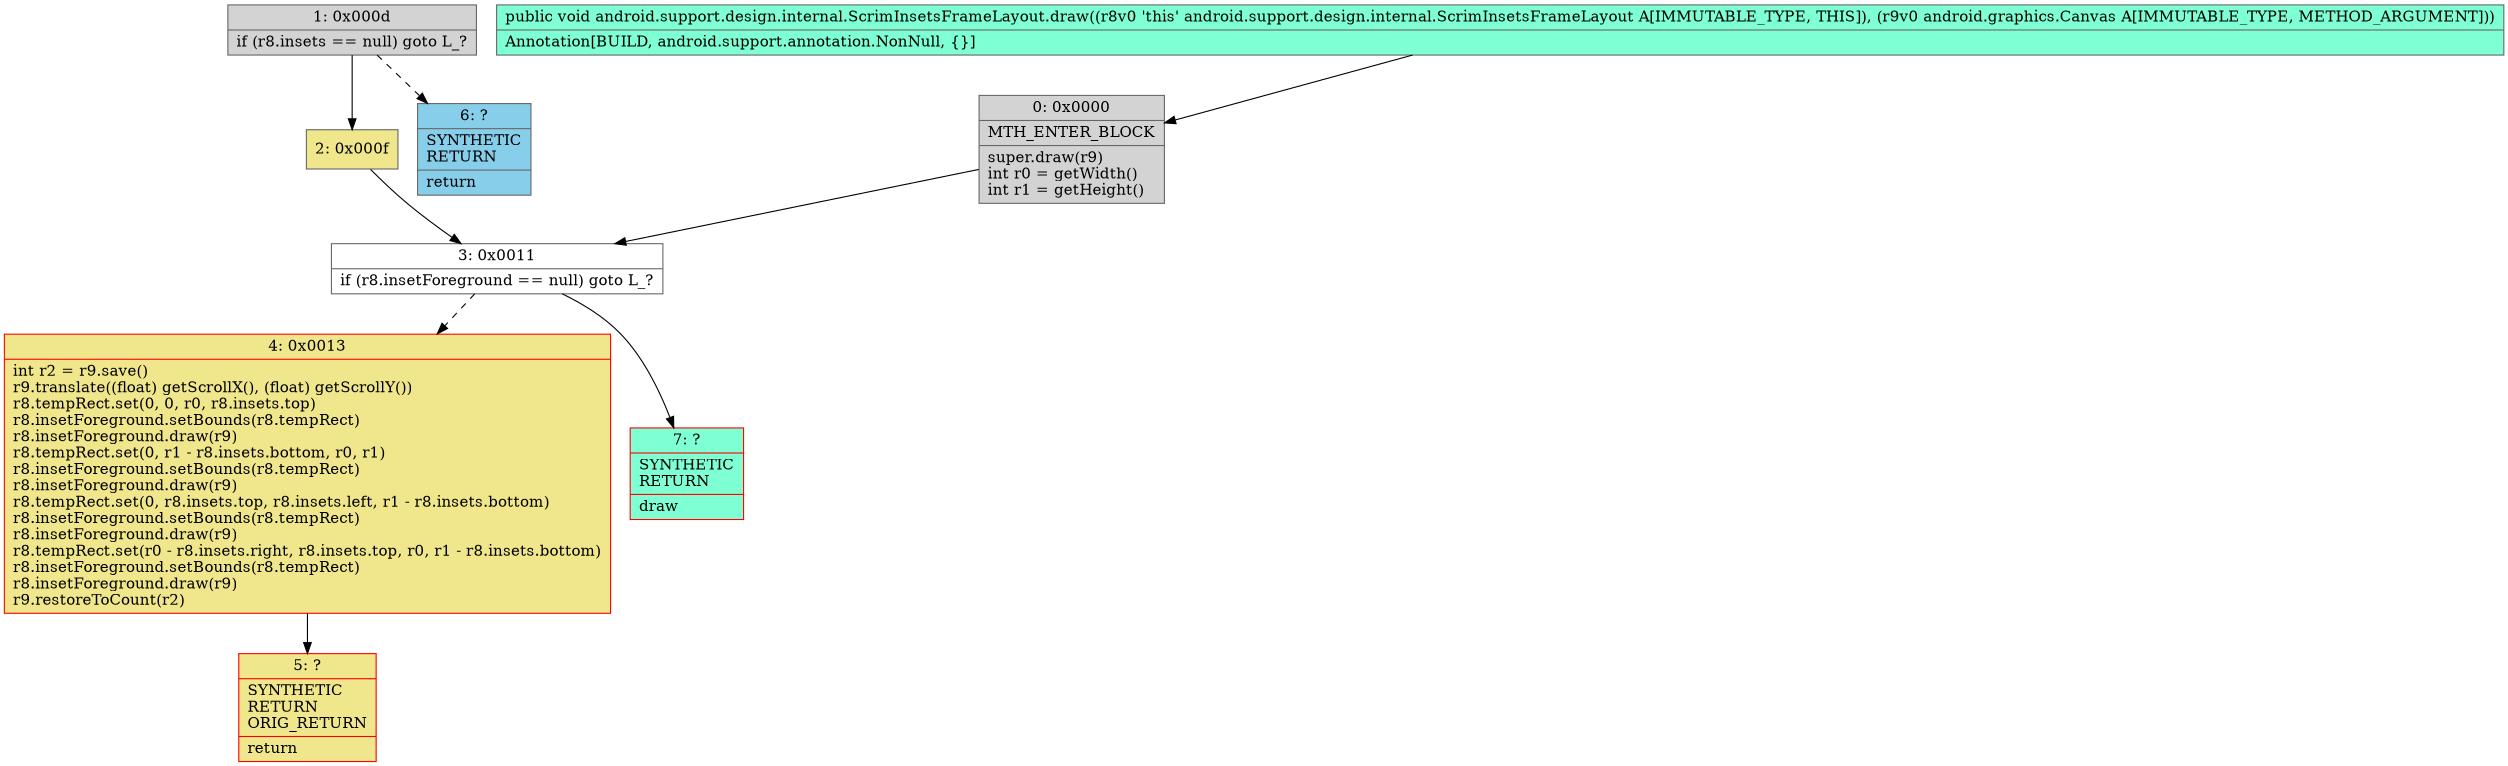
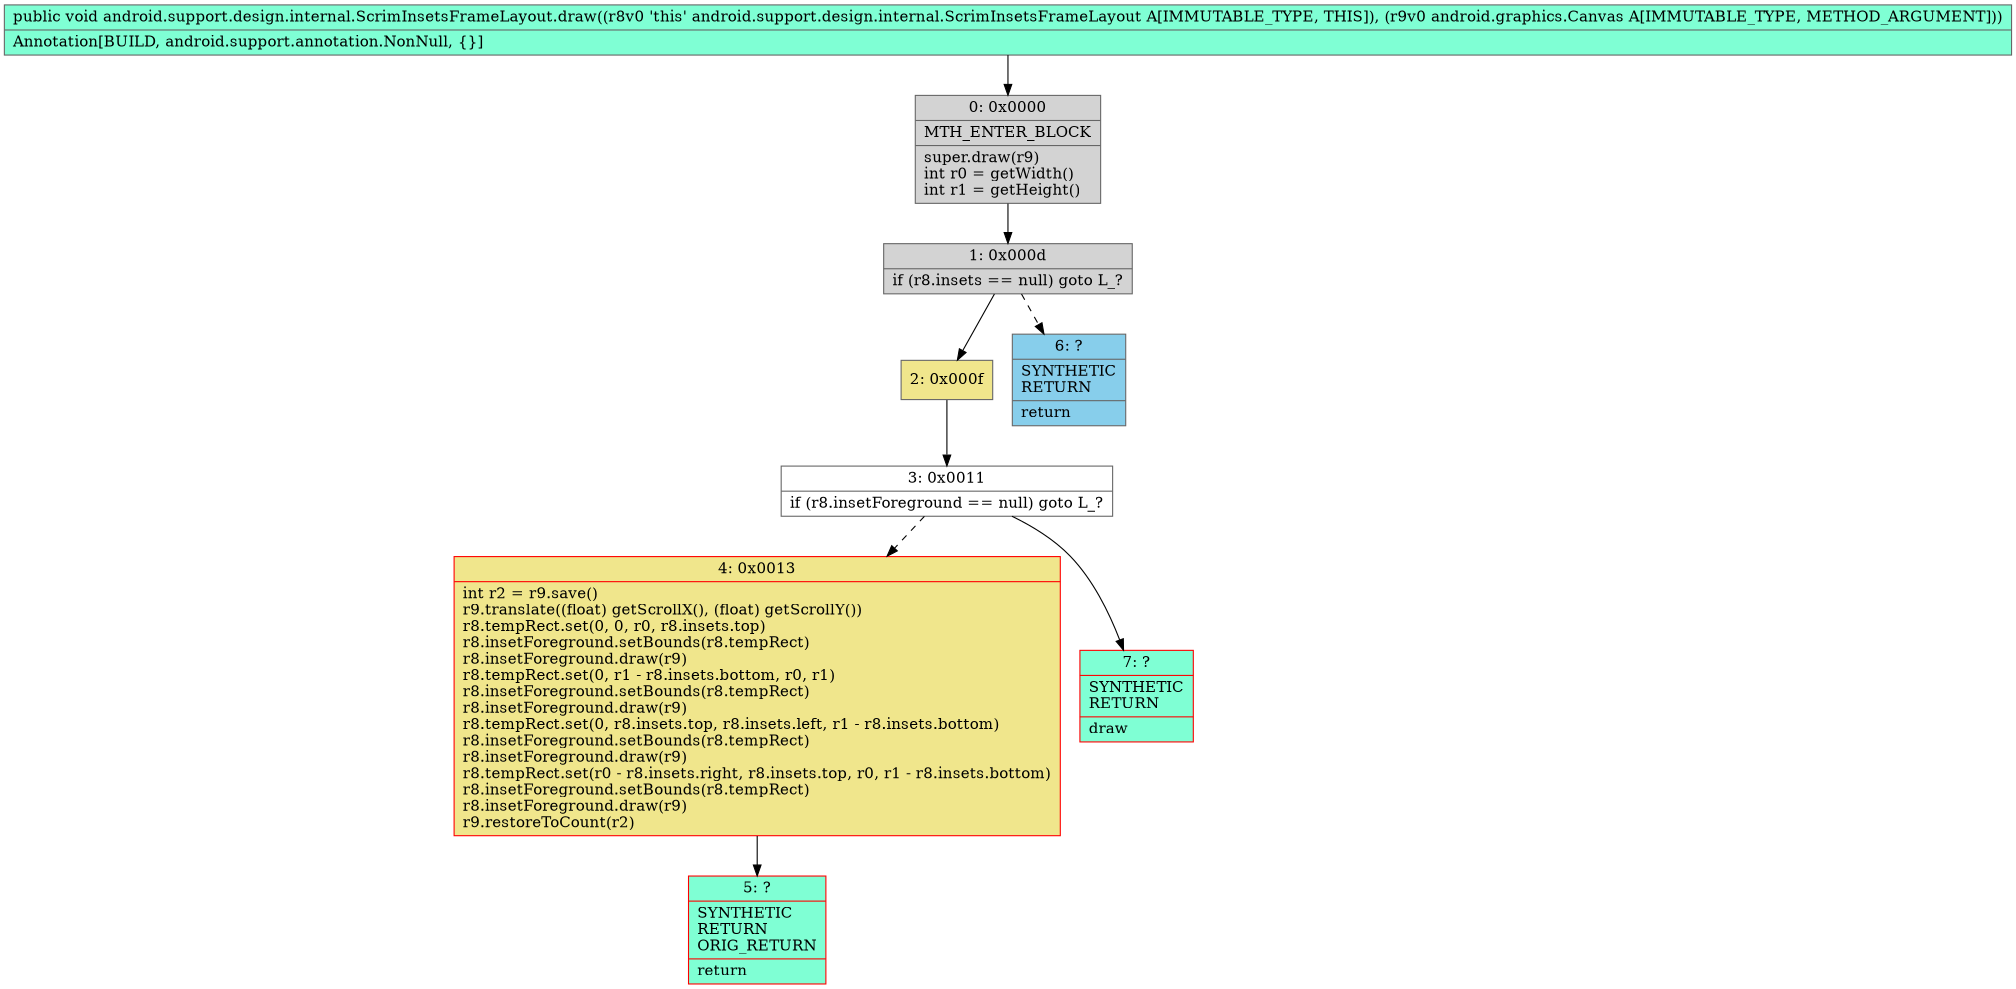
edge "0: 0x0000" -> "3: 0x0011": now "0: 0x0000" -> "1: 0x000d"
node "5: ?": fillcolor khaki -> aquamarine
